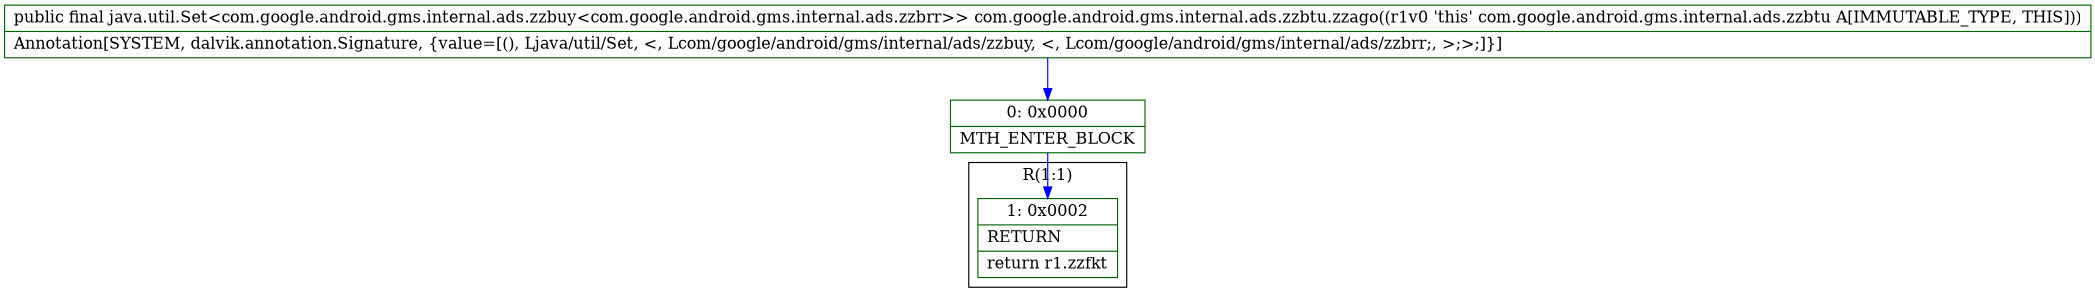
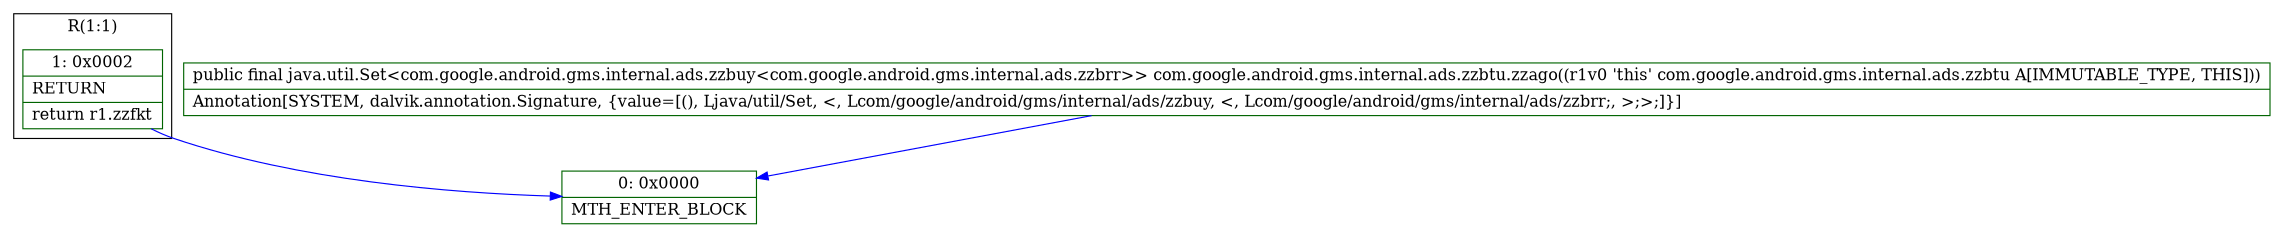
edge "0: 0x0000" -> "1: 0x0002": reversed
